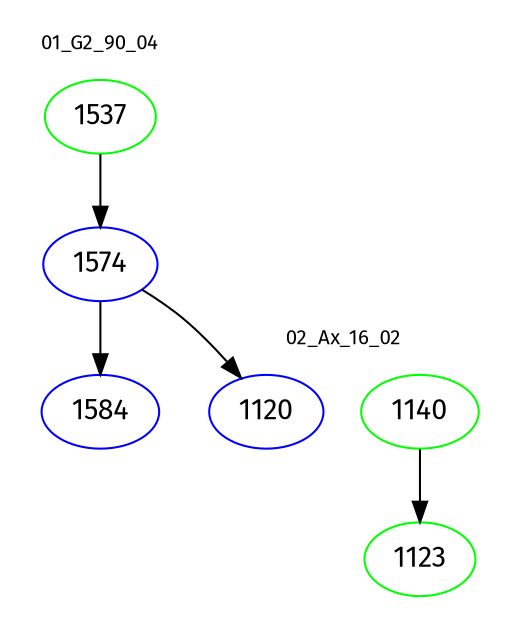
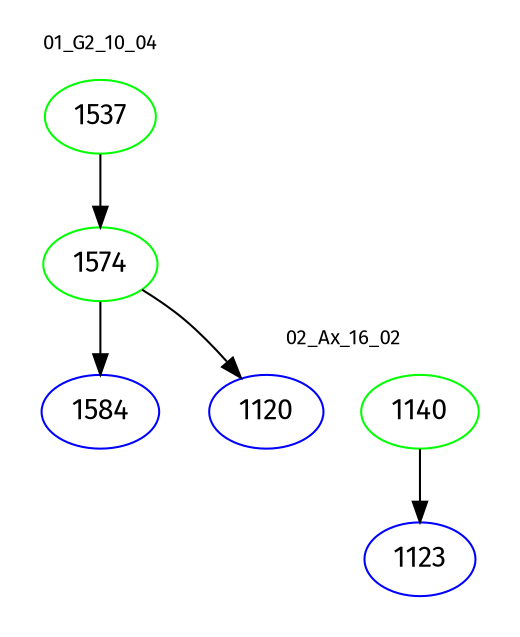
cluster "01_G2_90_04": label "01_G2_90_04" -> "01_G2_10_04"
node "1574": color blue -> green
node "1123": color green -> blue
